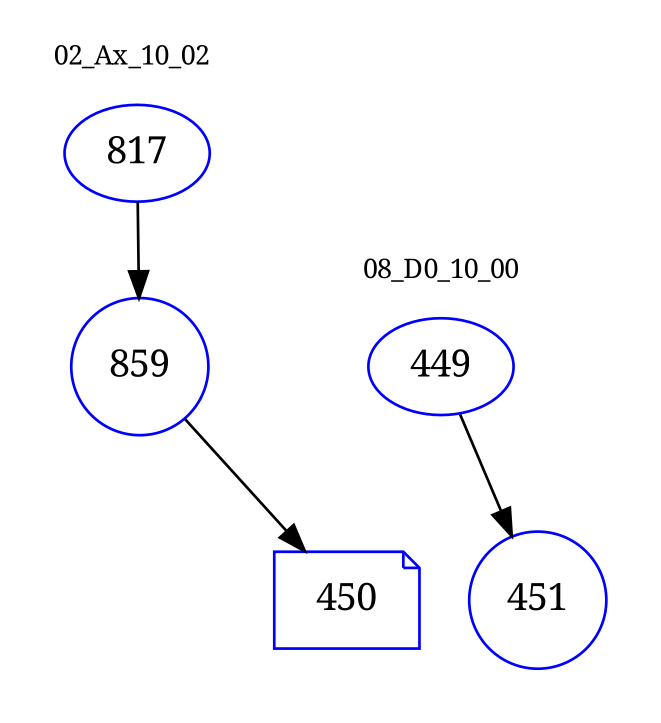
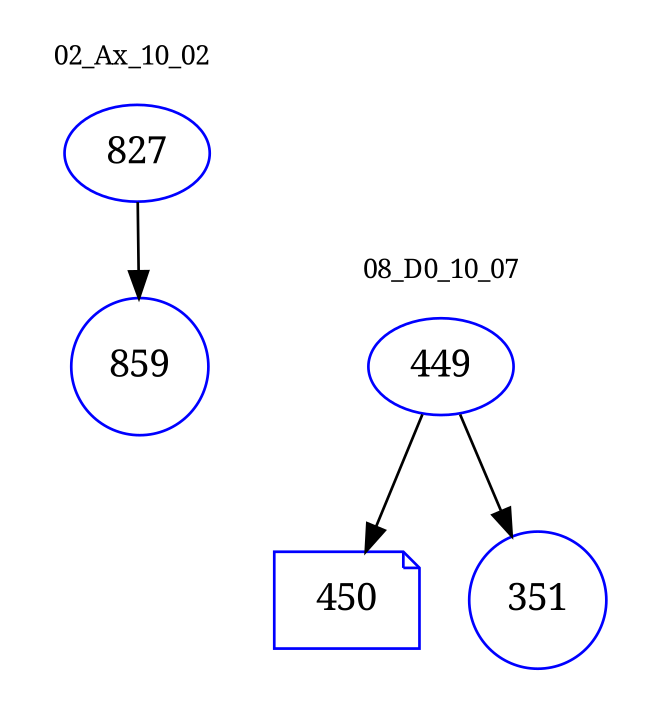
node "817": label "817" -> "827"
cluster "08_D0_10_00": label "08_D0_10_00" -> "08_D0_10_07"
edge "859" -> "450": now "449" -> "450"
node "451": label "451" -> "351"
